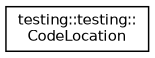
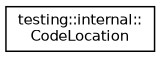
node "testing::testing:: CodeLocation": label "testing::testing:: CodeLocation" -> "testing::internal:: CodeLocation"
